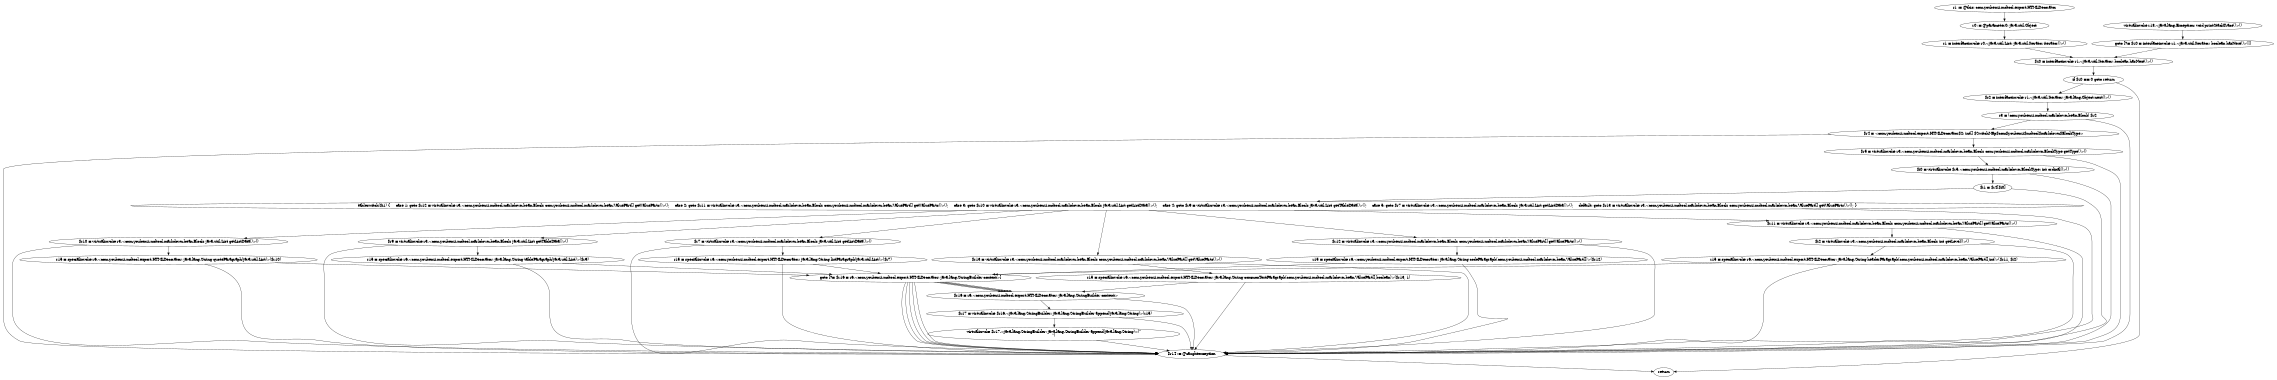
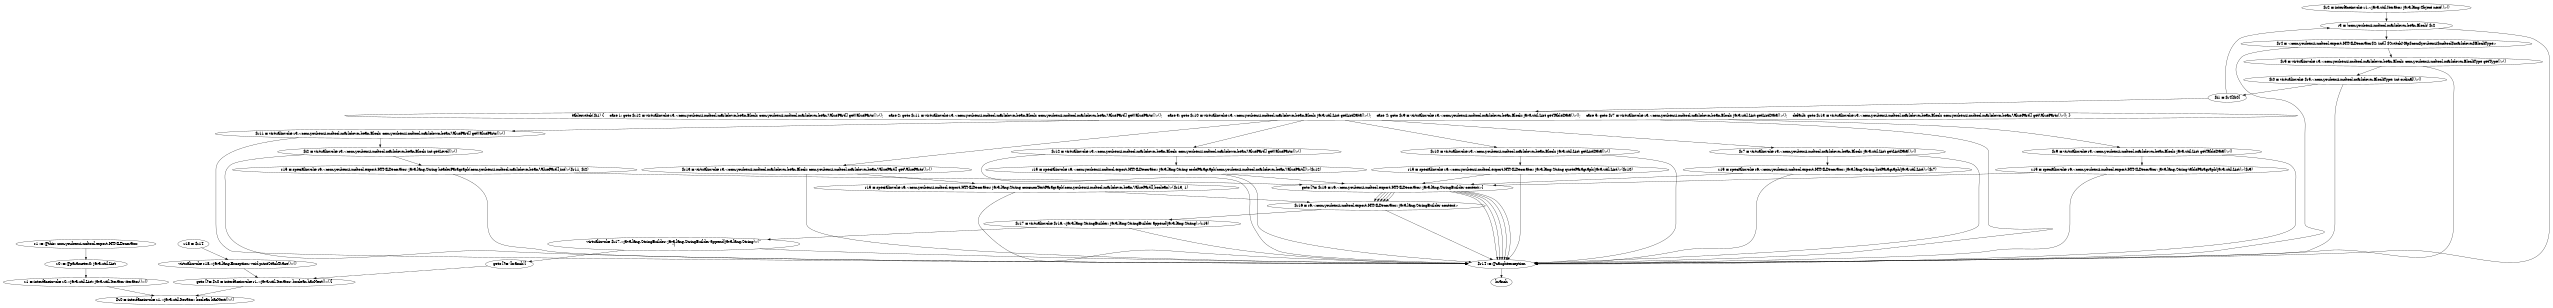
node "r0 := @parameter0: java.util.Object": label "r0 := @parameter0: java.util.Object" -> "r0 := @parameter0: java.util.List"
node "if $z0 == 0 goto return": removed
node "r18 = $r14": added
node "goto [?= (branch)]": added
edge "$i1 = $r4[$i0]" -> "$r14 := @caughtexception": now "$i1 = $r4[$i0]" -> "r3 = (com.youbenzi.mdtool.markdown.bean.Block) $r2"
node "return": label "return" -> "branch"
